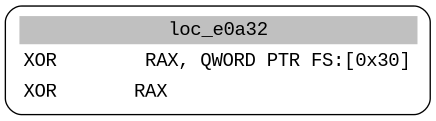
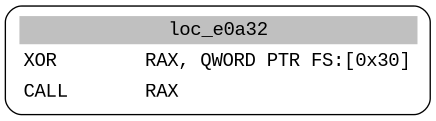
node "loc_e0a32": text "XOR       RAX" -> "CALL       RAX"
